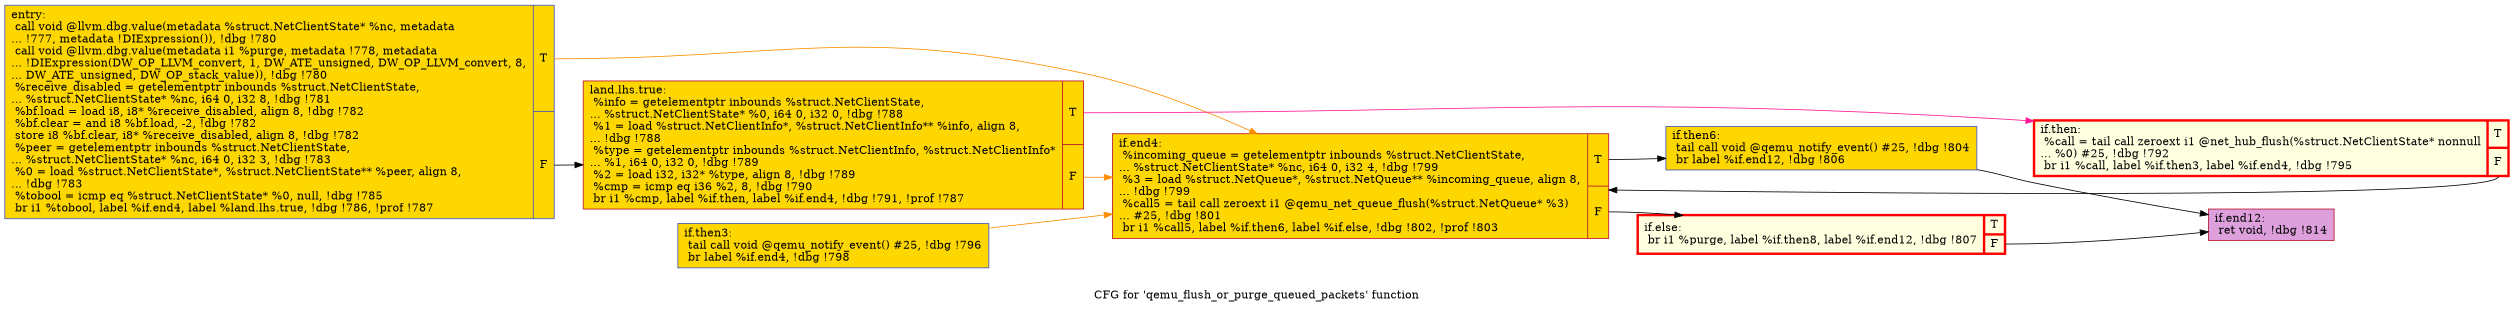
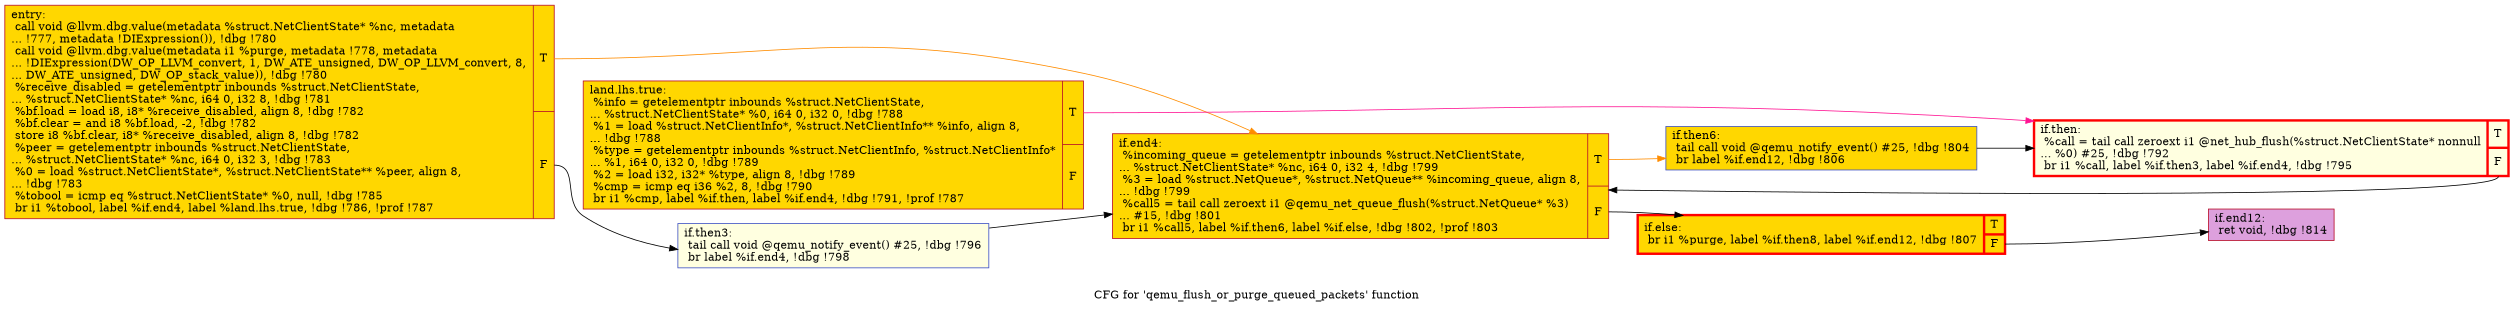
node "entry:": color #3d50c3ff -> #b70d28ff
edge "if.end4:" -> "if.then6:": color black -> darkorange
edge "entry:" -> "land.lhs.true:": now "entry:" -> "if.then3:"
edge "land.lhs.true:" -> "if.end4:": removed
edge "if.then6:" -> "if.end12:": now "if.then6:" -> "if.then:"
node "if.end4:": text "... #25, !dbg !801" -> "... #15, !dbg !801"
edge "if.then3:" -> "if.end4:": color darkorange -> black
node "if.else:": fillcolor lightyellow -> gold
node "if.then3:": fillcolor gold -> lightyellow
